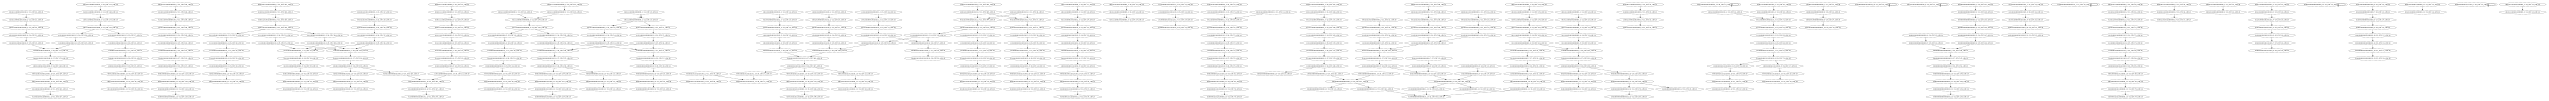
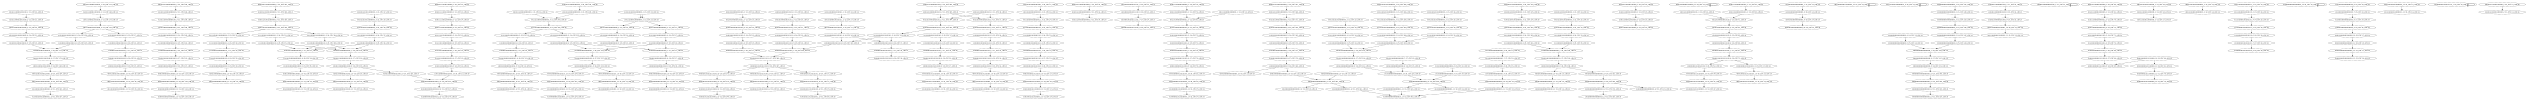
edge "10000100000011011000_9-28_COV:85_LEN:20" -> "00001000000110110000_10-29_COV:80_LEN:20": reversed
edge "00100101011011010100_12-31_COV:70_LEN:20" -> "00010010101101101010_11-30_COV:71_LEN:20": reversed
